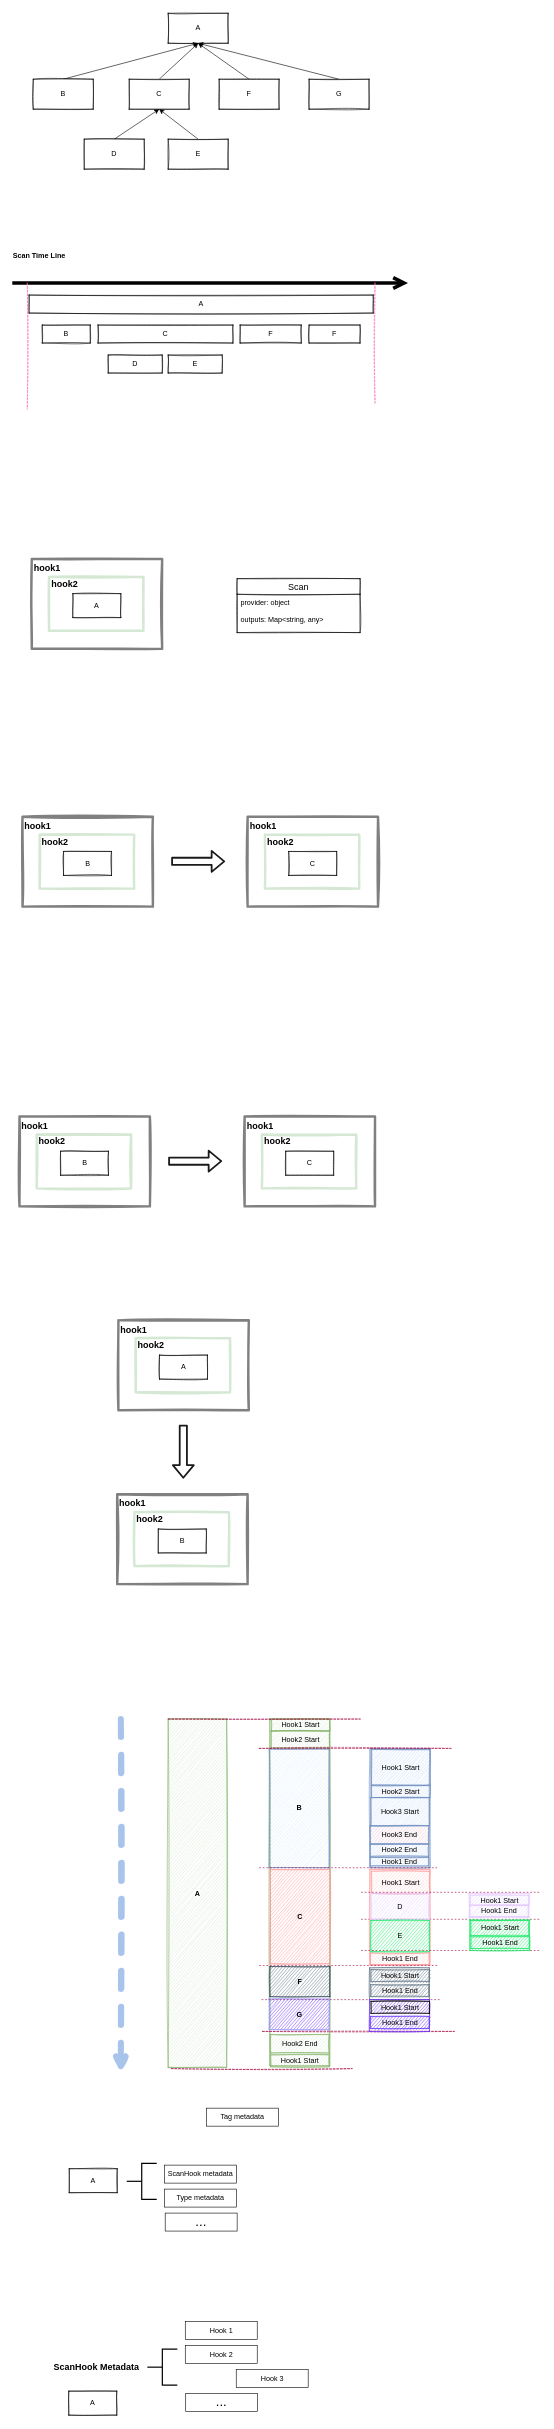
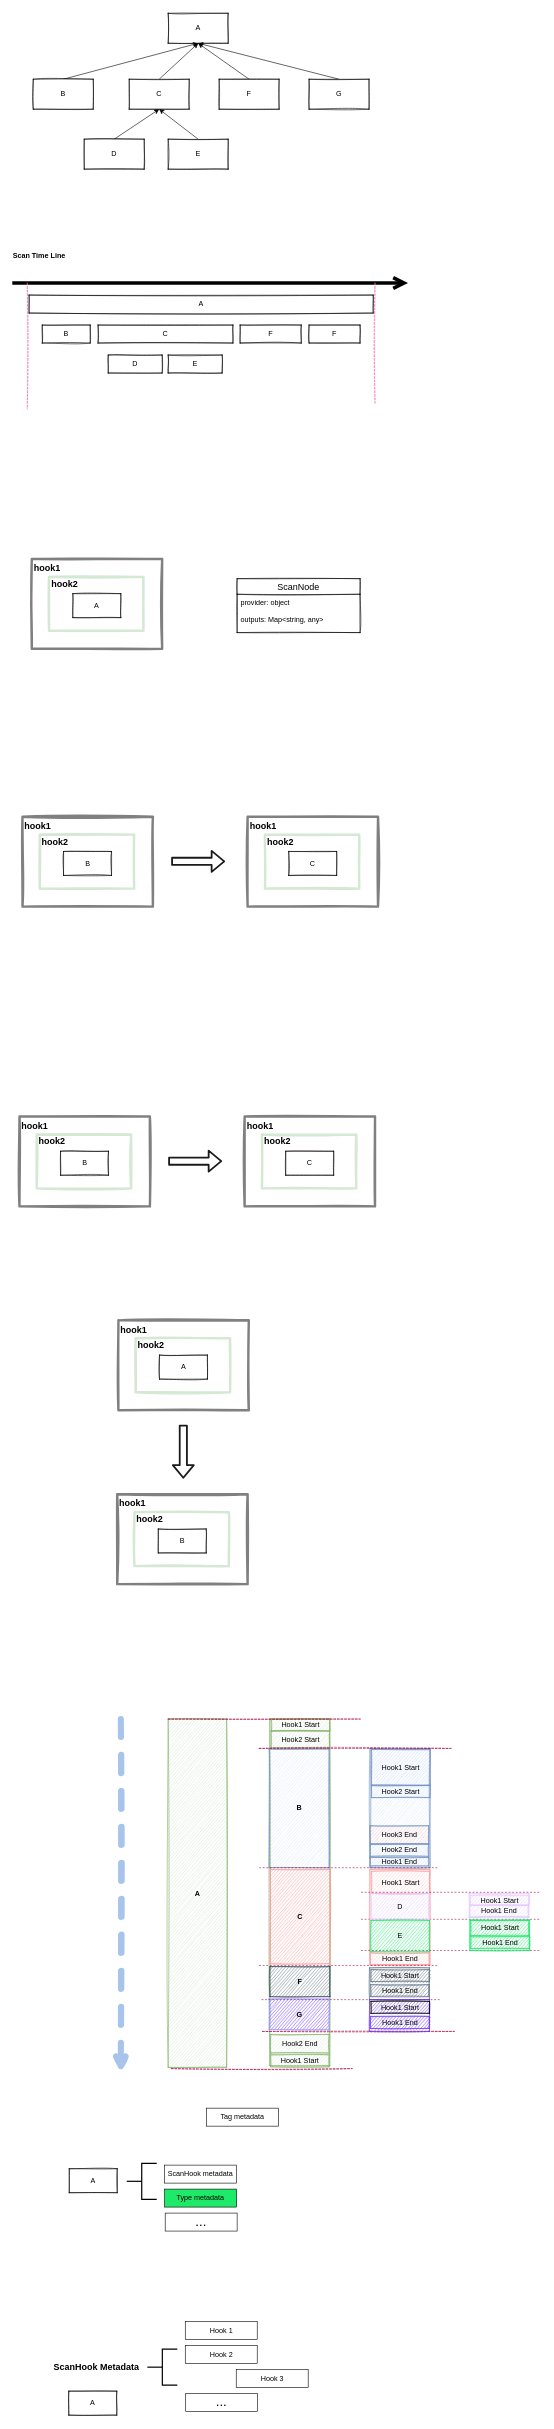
node "Scan": label "Scan" -> "ScanNode"
node "Hook3 Start": removed
node "Type metadata": fillcolor #ffffff -> #1eea69
